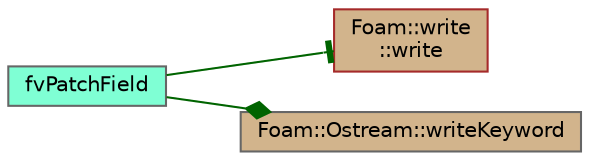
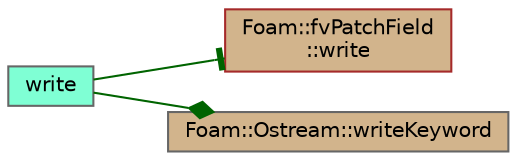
node "Foam::write ::write": label "Foam::write ::write" -> "Foam::fvPatchField ::write"
node "fvPatchField": label "fvPatchField" -> "write"
